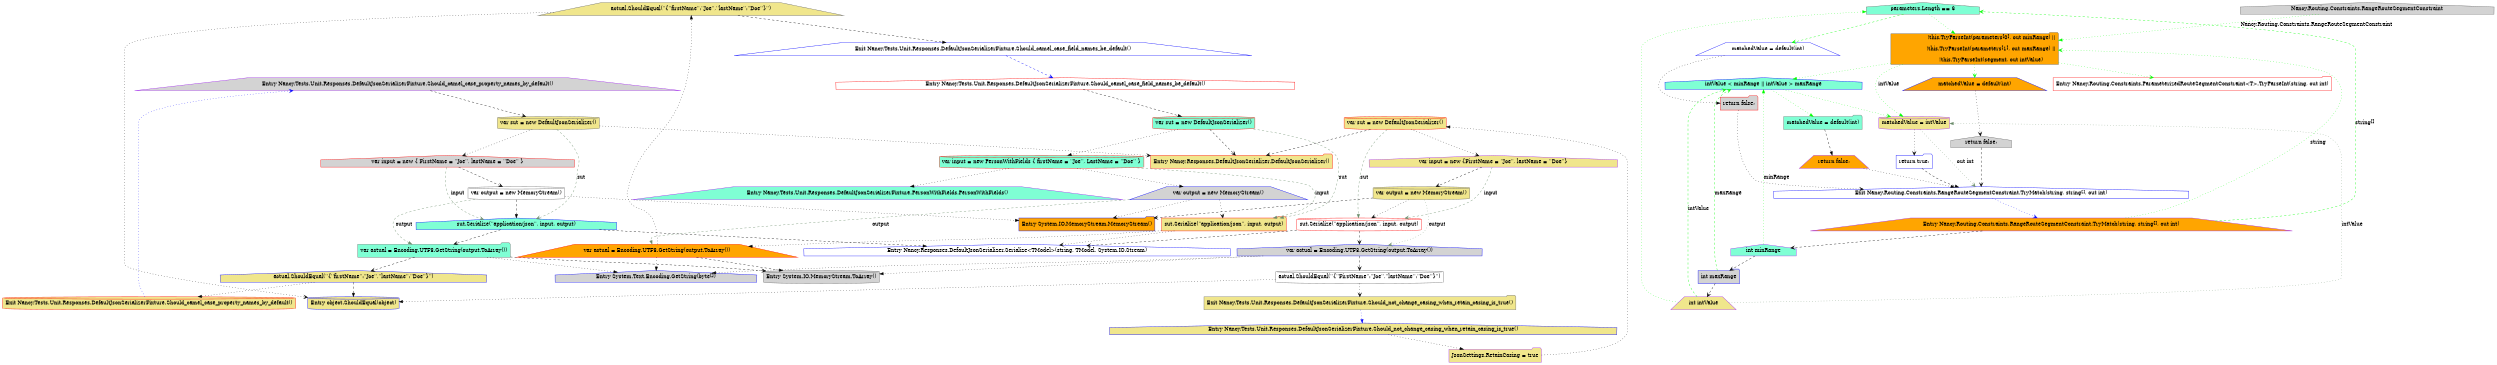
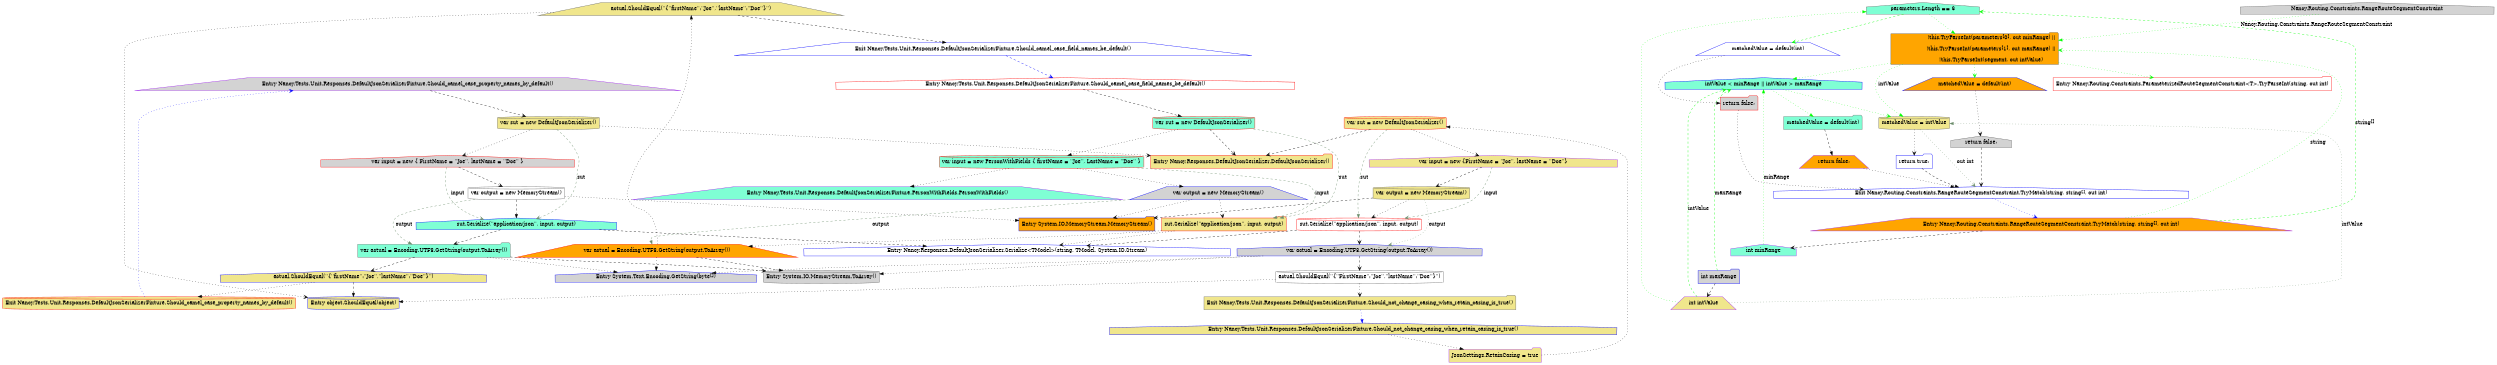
node "matchedValue = intValue": color purple -> gray40
edge "int minRange" -> "int maxRange": removed
